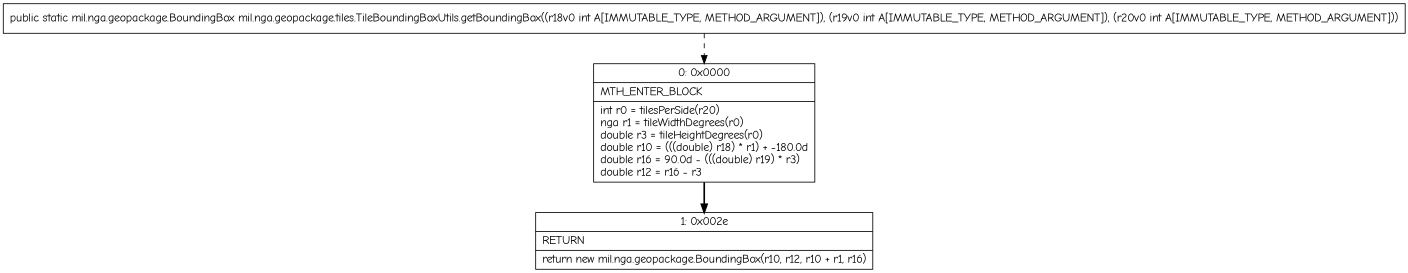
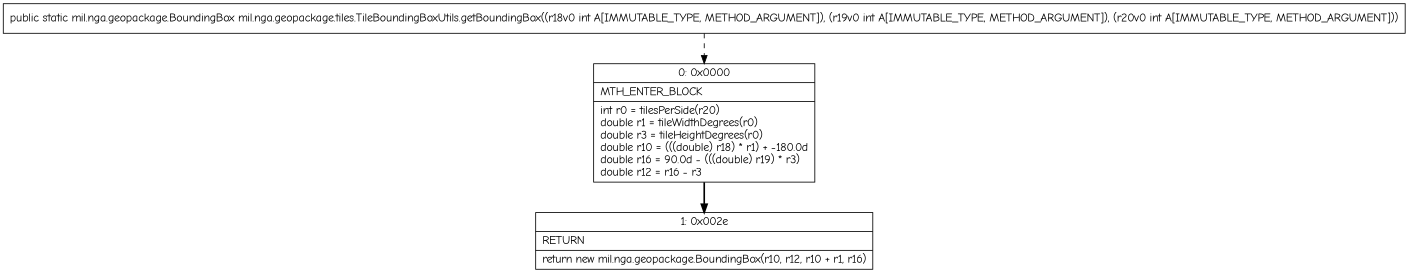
node "0: 0x0000": text "nga r1 = tileWidthDegrees(r0)" -> "double r1 = tileWidthDegrees(r0)"
